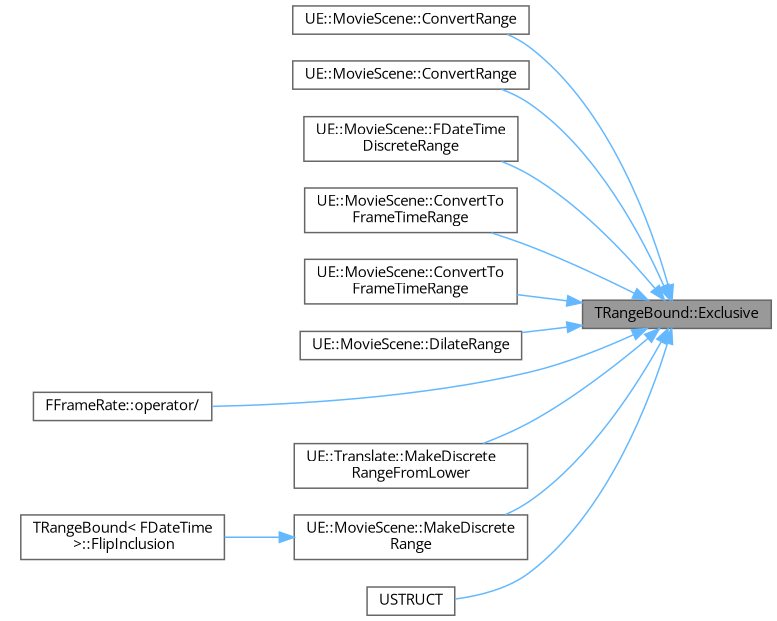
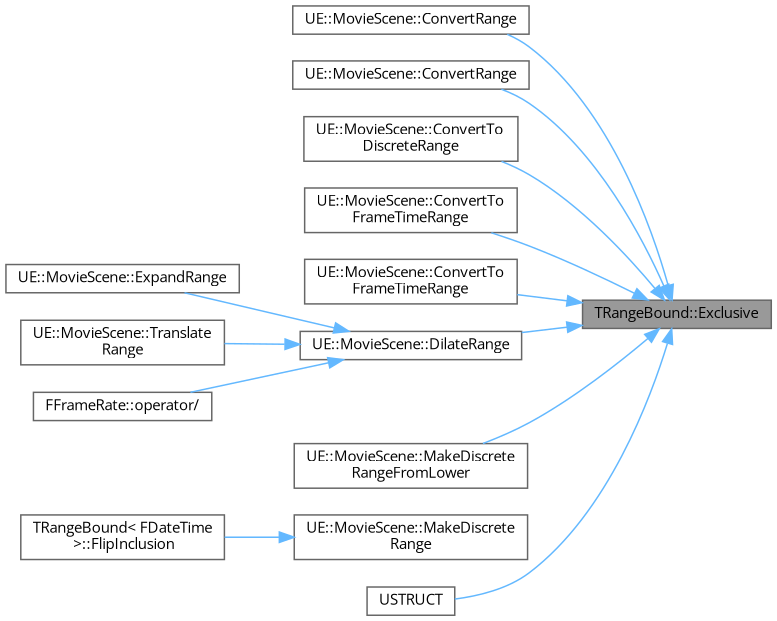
node "UE::MovieScene::FDateTime DiscreteRange": label "UE::MovieScene::FDateTime DiscreteRange" -> "UE::MovieScene::ConvertTo DiscreteRange"
node "UE::MovieScene::ExpandRange": added
node "UE::MovieScene::Translate Range": added
edge "FFrameRate::operator/" -> "TRangeBound::Exclusive": now "FFrameRate::operator/" -> "UE::MovieScene::DilateRange"
edge "UE::MovieScene::MakeDiscrete Range" -> "TRangeBound::Exclusive": removed
node "UE::Translate::MakeDiscrete RangeFromLower": label "UE::Translate::MakeDiscrete RangeFromLower" -> "UE::MovieScene::MakeDiscrete RangeFromLower"
